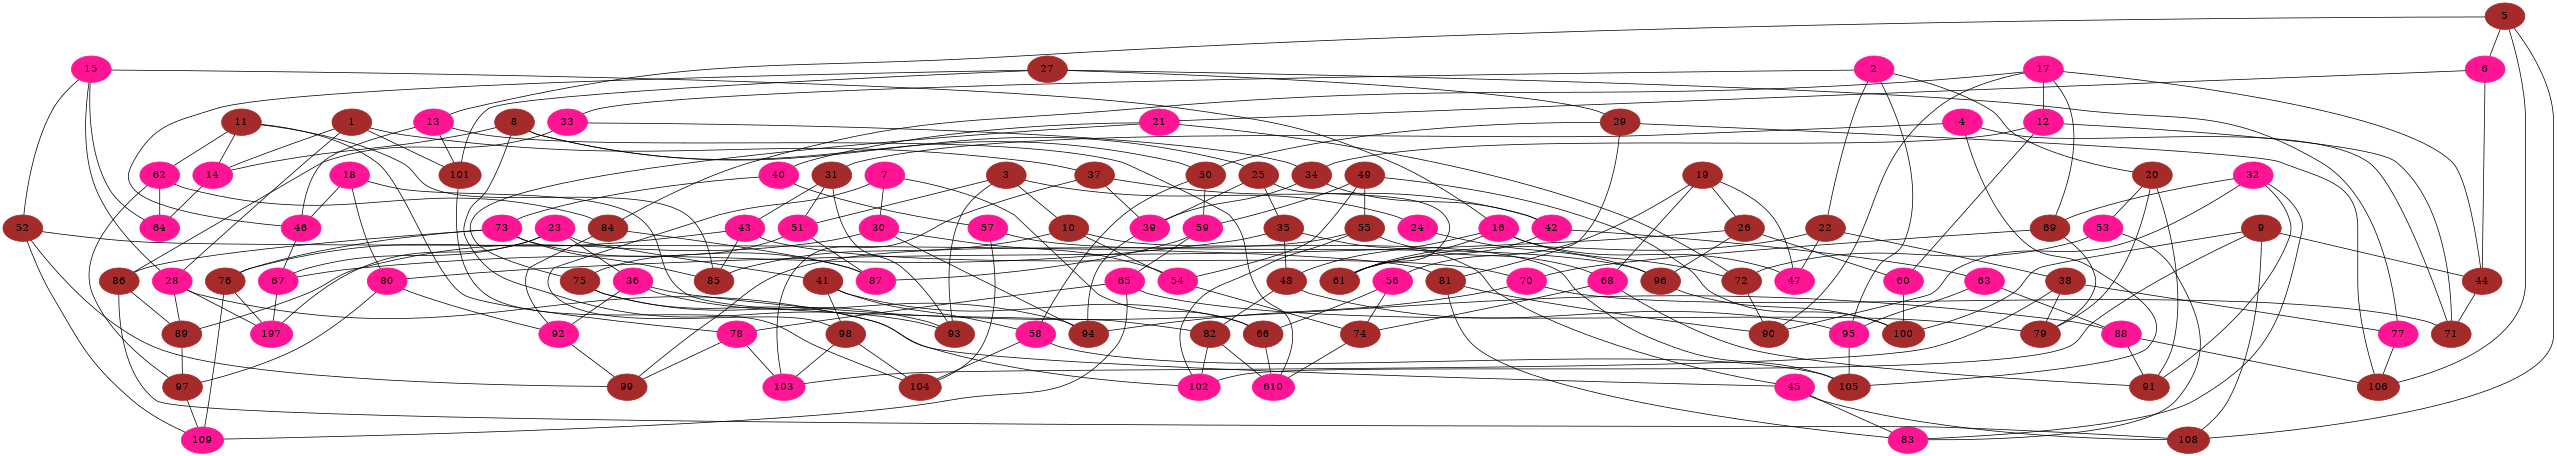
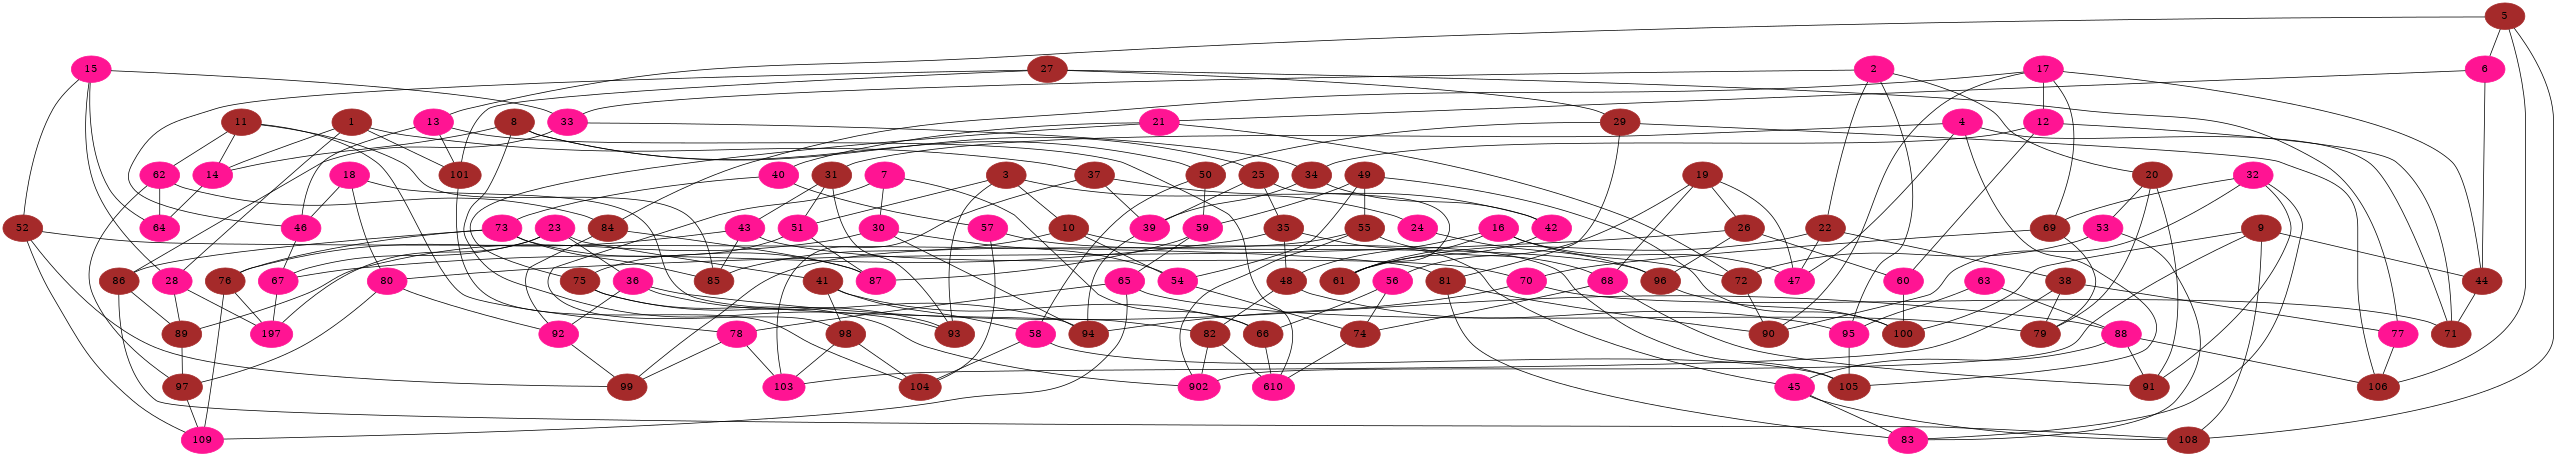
edge "15" -- "16": now "15" -- "33"
edge "4" -- "47": added
edge "42" -- "63": removed
edge "28" -- "45": now "88" -- "45"
node "102": label "102" -> "902"
